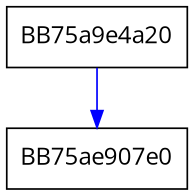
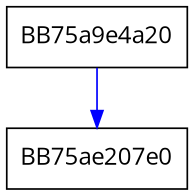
node "BB75ae907e0": label "BB75ae907e0" -> "BB75ae207e0"
